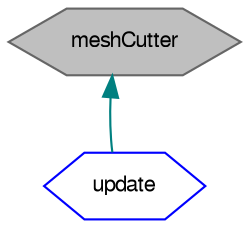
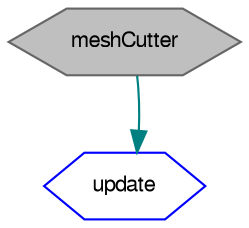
edge "update" -> "meshCutter": reversed
